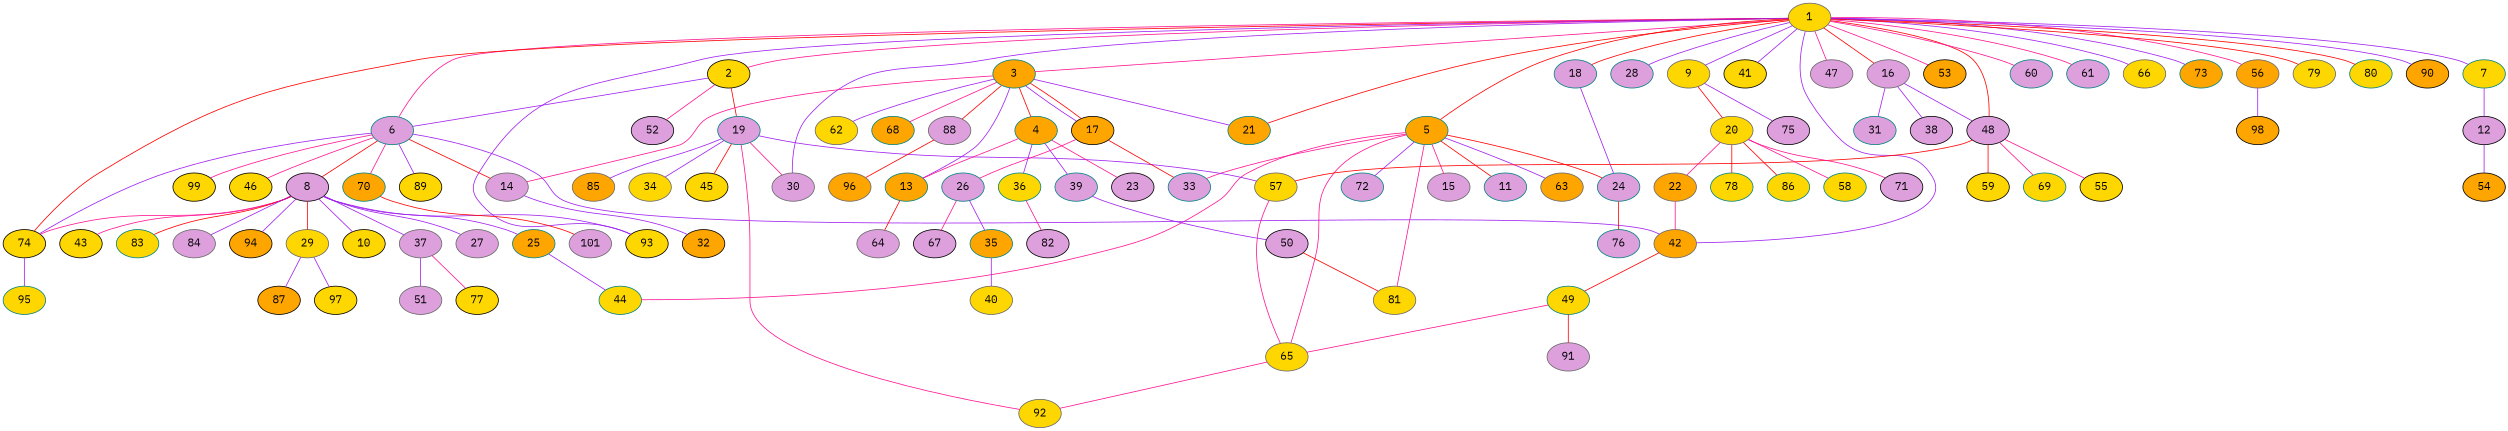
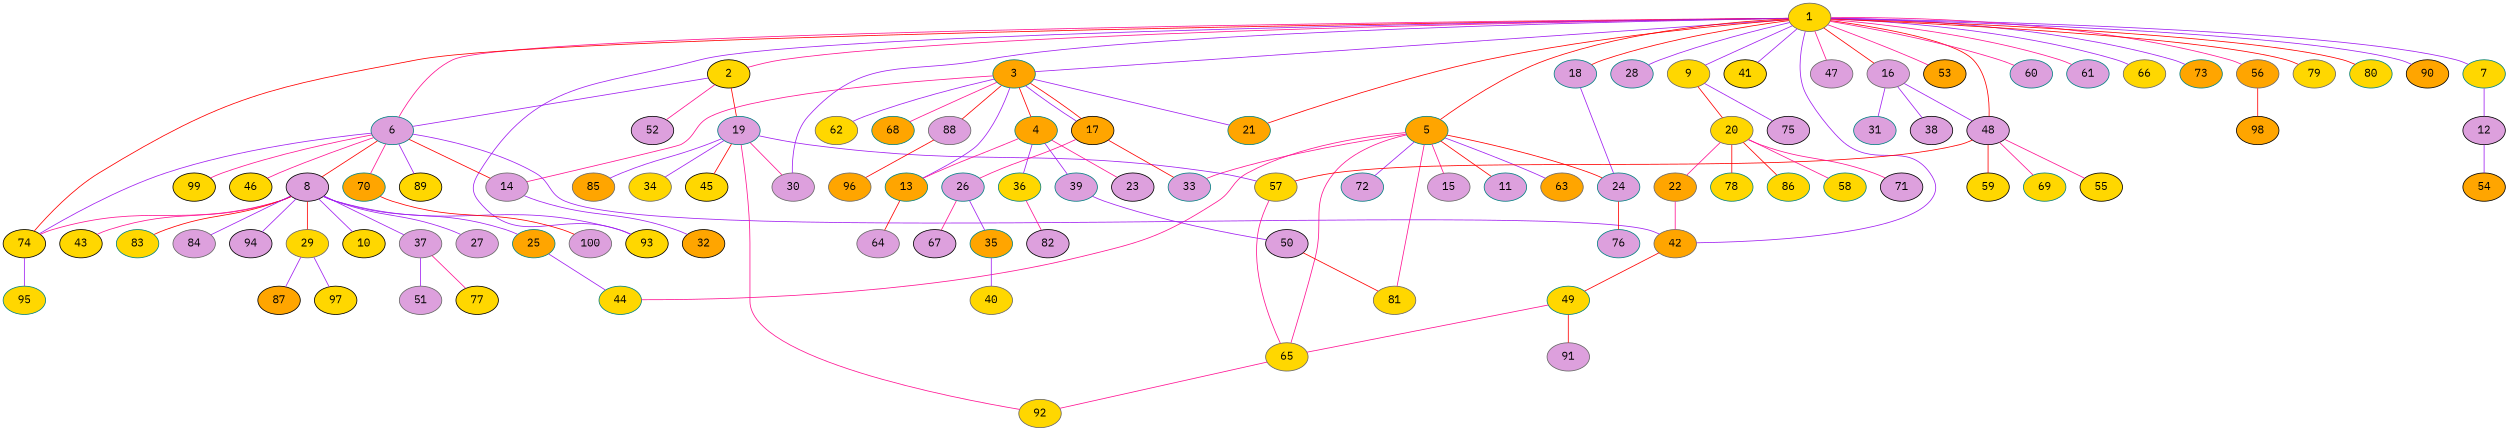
edge "1" -- "3": color deeppink -> purple
edge "56" -- "98": color purple -> red
node "94": fillcolor orange -> plum
node "101": label "101" -> "100"
